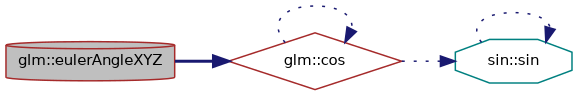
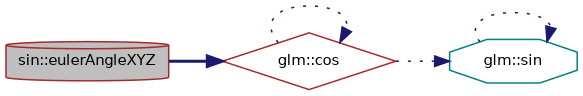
node "glm::eulerAngleXYZ": label "glm::eulerAngleXYZ" -> "sin::eulerAngleXYZ"
node "sin::sin": label "sin::sin" -> "glm::sin"
